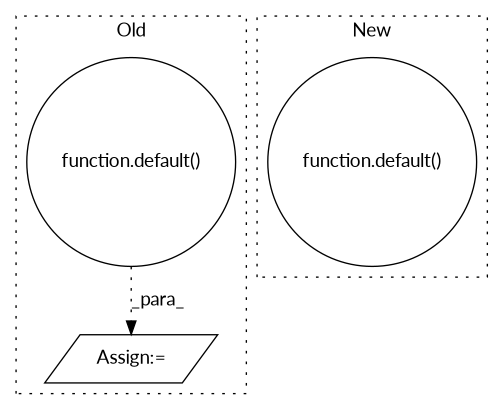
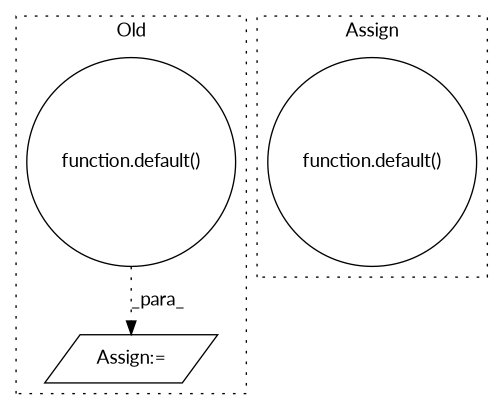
cluster "New": label "New" -> "Assign"
